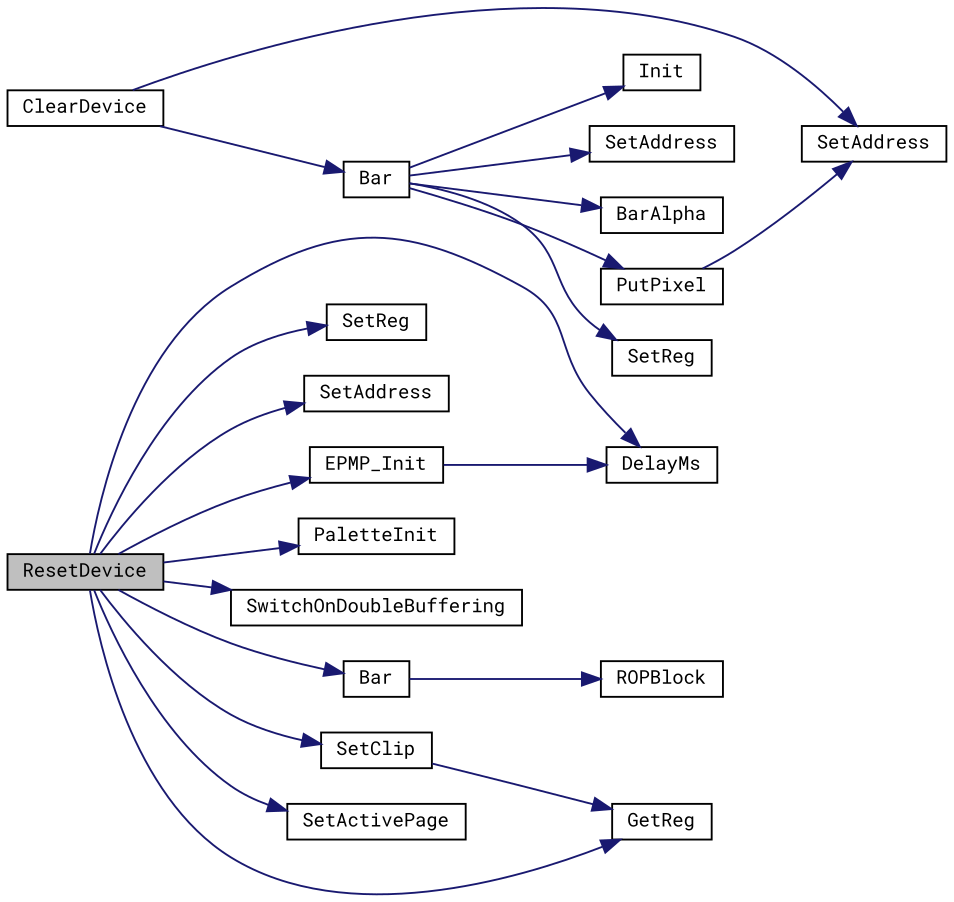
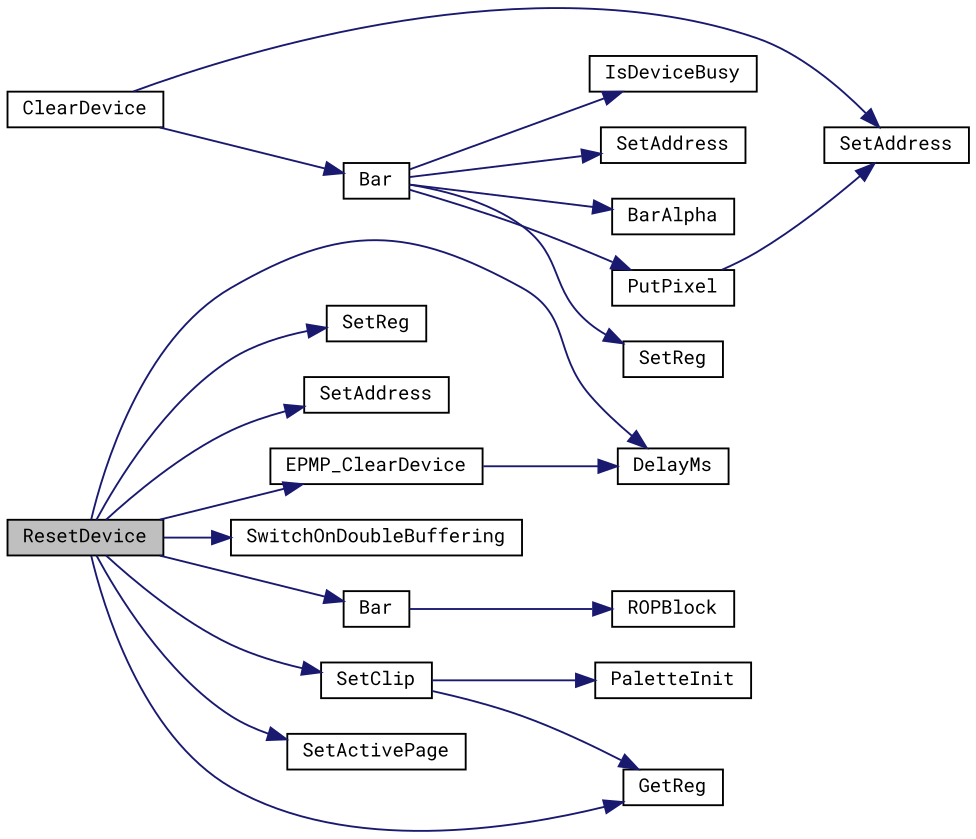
node "Init": label "Init" -> "IsDeviceBusy"
node "EPMP_Init": label "EPMP_Init" -> "EPMP_ClearDevice"
edge "ResetDevice" -> "PaletteInit": now "SetClip" -> "PaletteInit"
